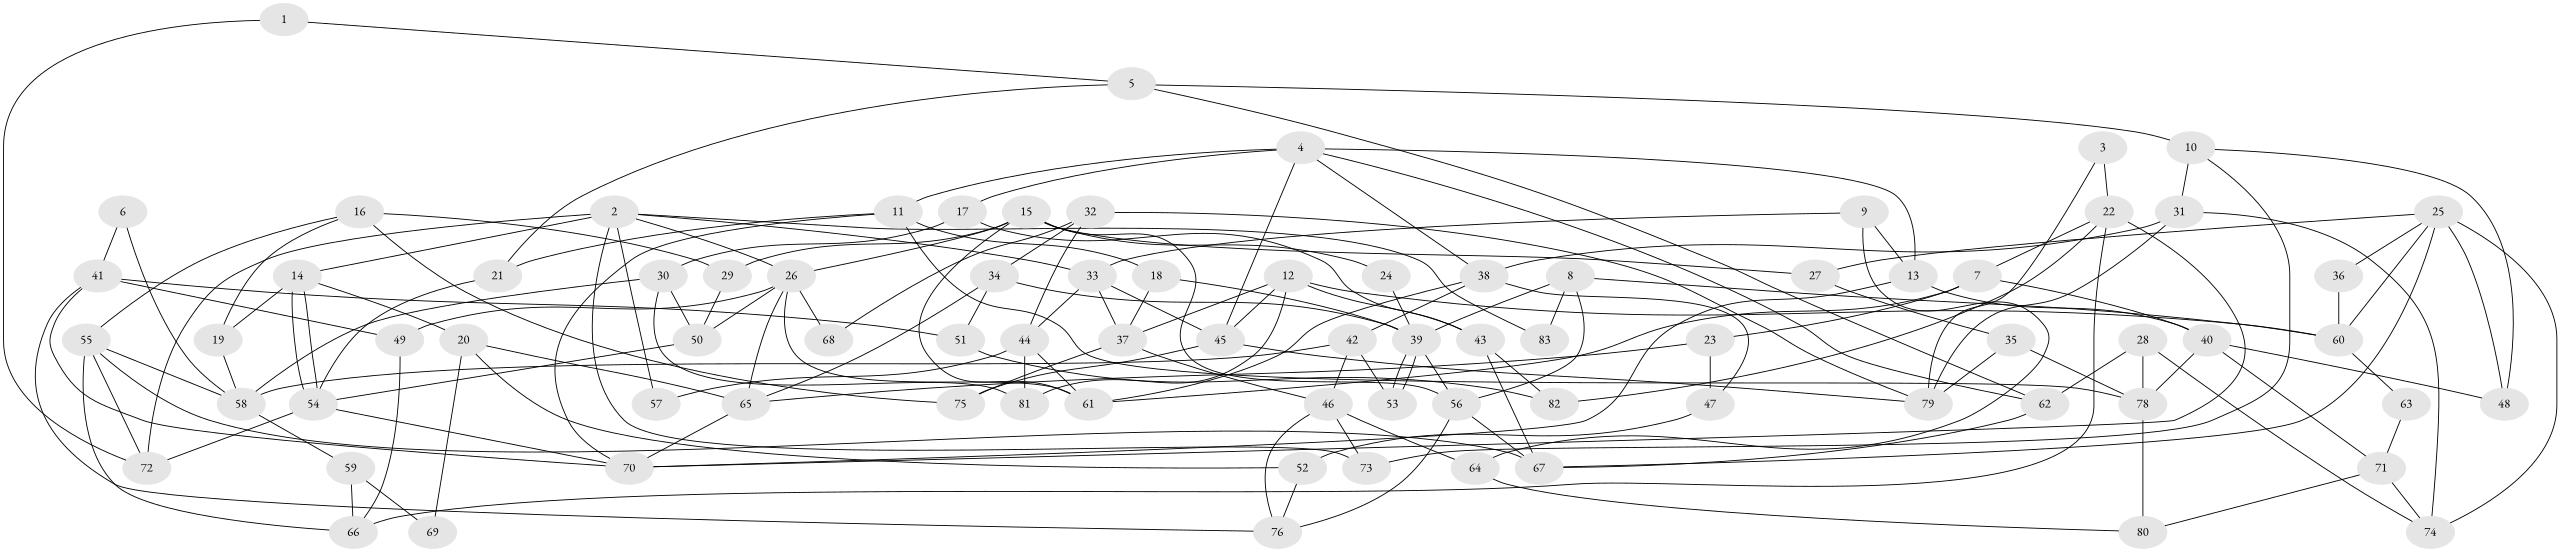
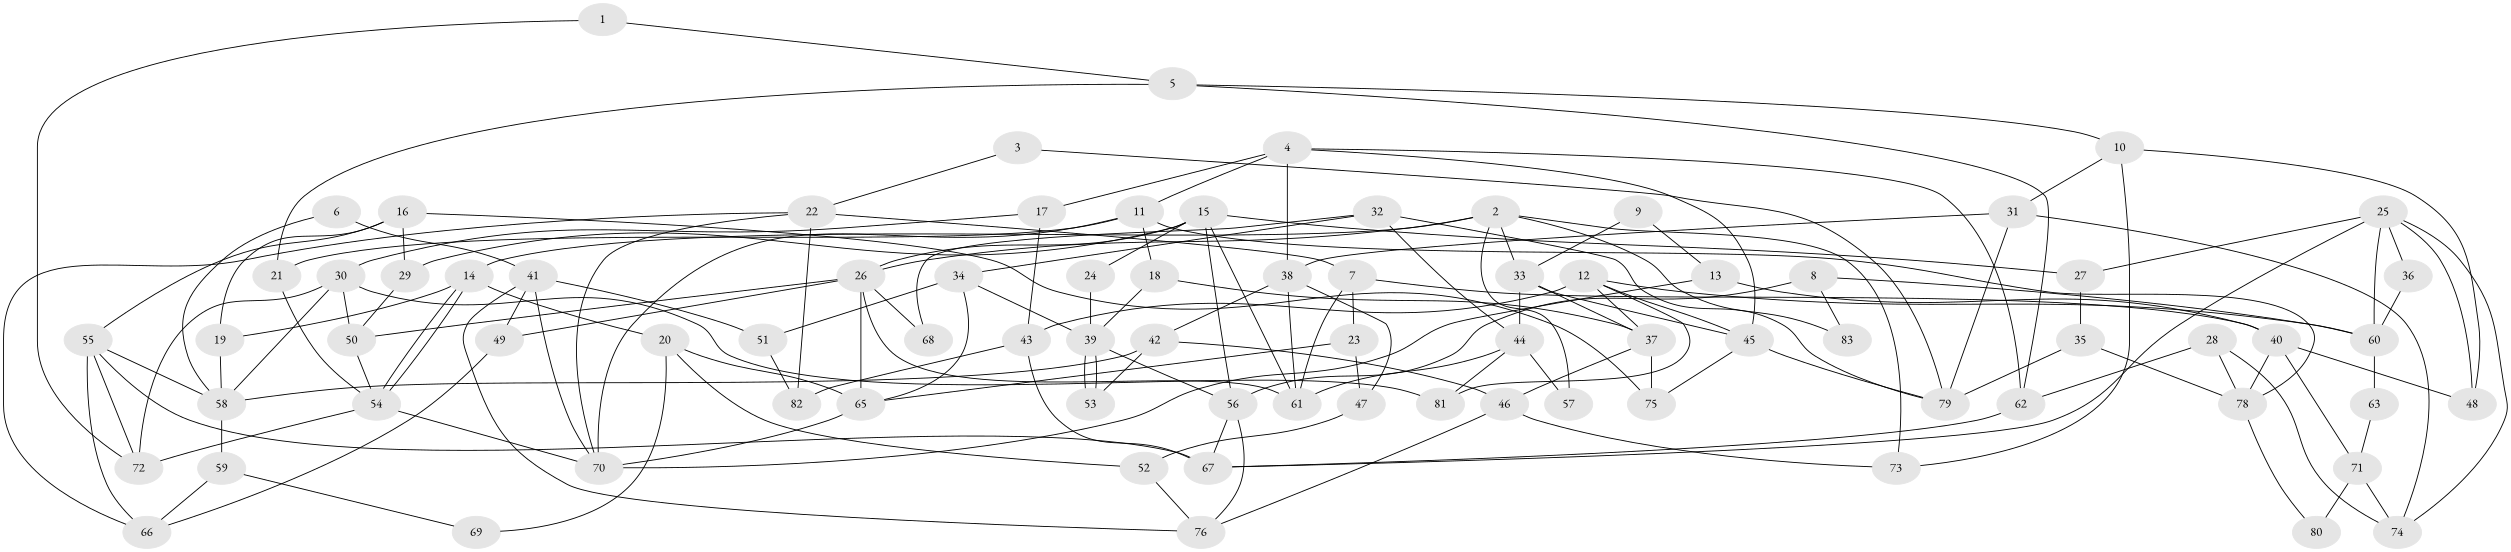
edge "4" -- "13": removed
edge "2" -- "72": now "30" -- "72"
edge "8" -- "39": removed
node "64": removed
